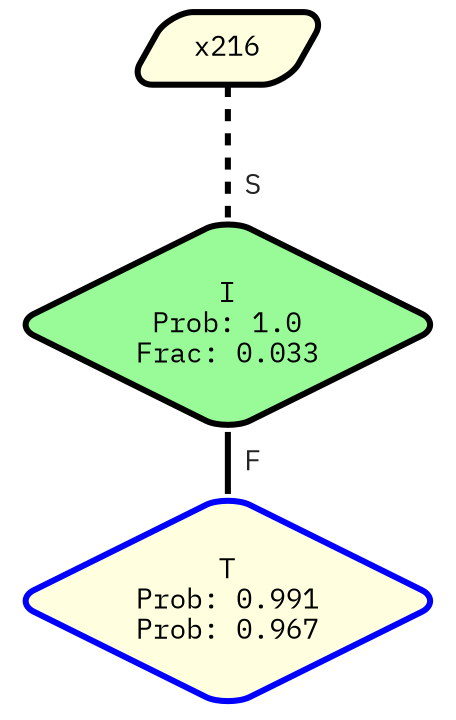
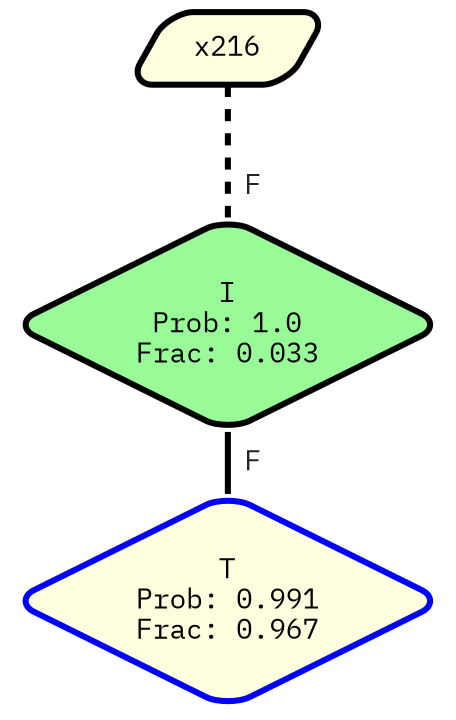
edge "x216" -- "I Prob: 1.0 Frac: 0.033": label " S" -> " F"
node "T Prob: 0.991 Prob: 0.967": label "T Prob: 0.991 Prob: 0.967" -> "T Prob: 0.991 Frac: 0.967"
